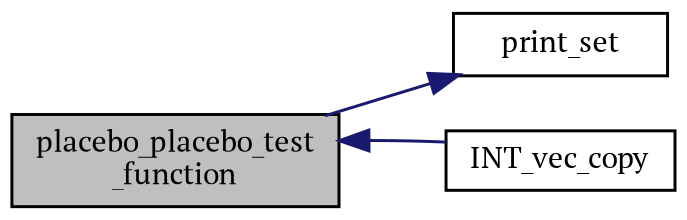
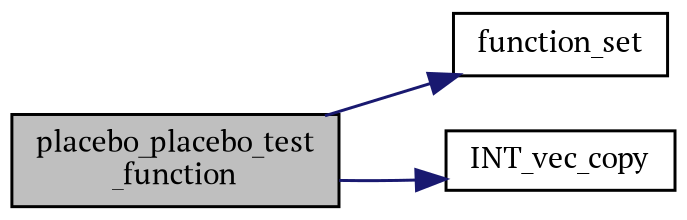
node "print_set": label "print_set" -> "function_set"
edge "INT_vec_copy" -> "placebo_placebo_test _function": reversed
